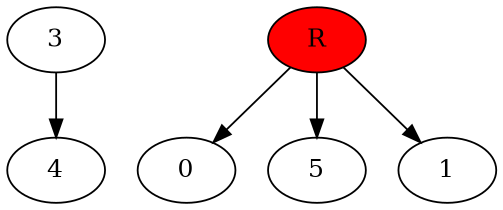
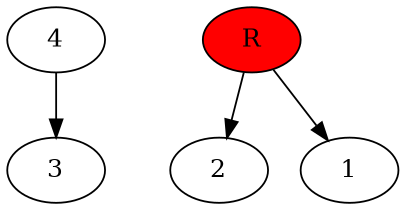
edge "3" -> "4": reversed
node "0": label "0" -> "2"
node "5": removed
